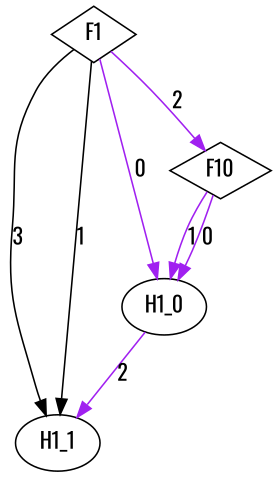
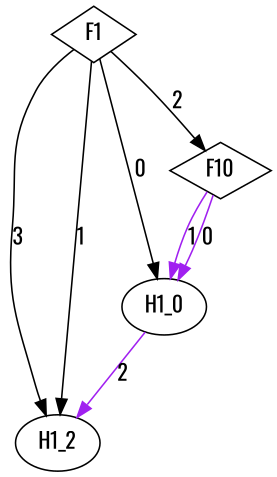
edge "F1" -> "F10": color purple -> black
edge "F1" -> "H1_0": color purple -> black
node "H1_1": label "H1_1" -> "H1_2"
